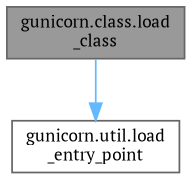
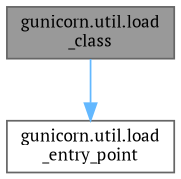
node "gunicorn.class.load _class": label "gunicorn.class.load _class" -> "gunicorn.util.load _class"
